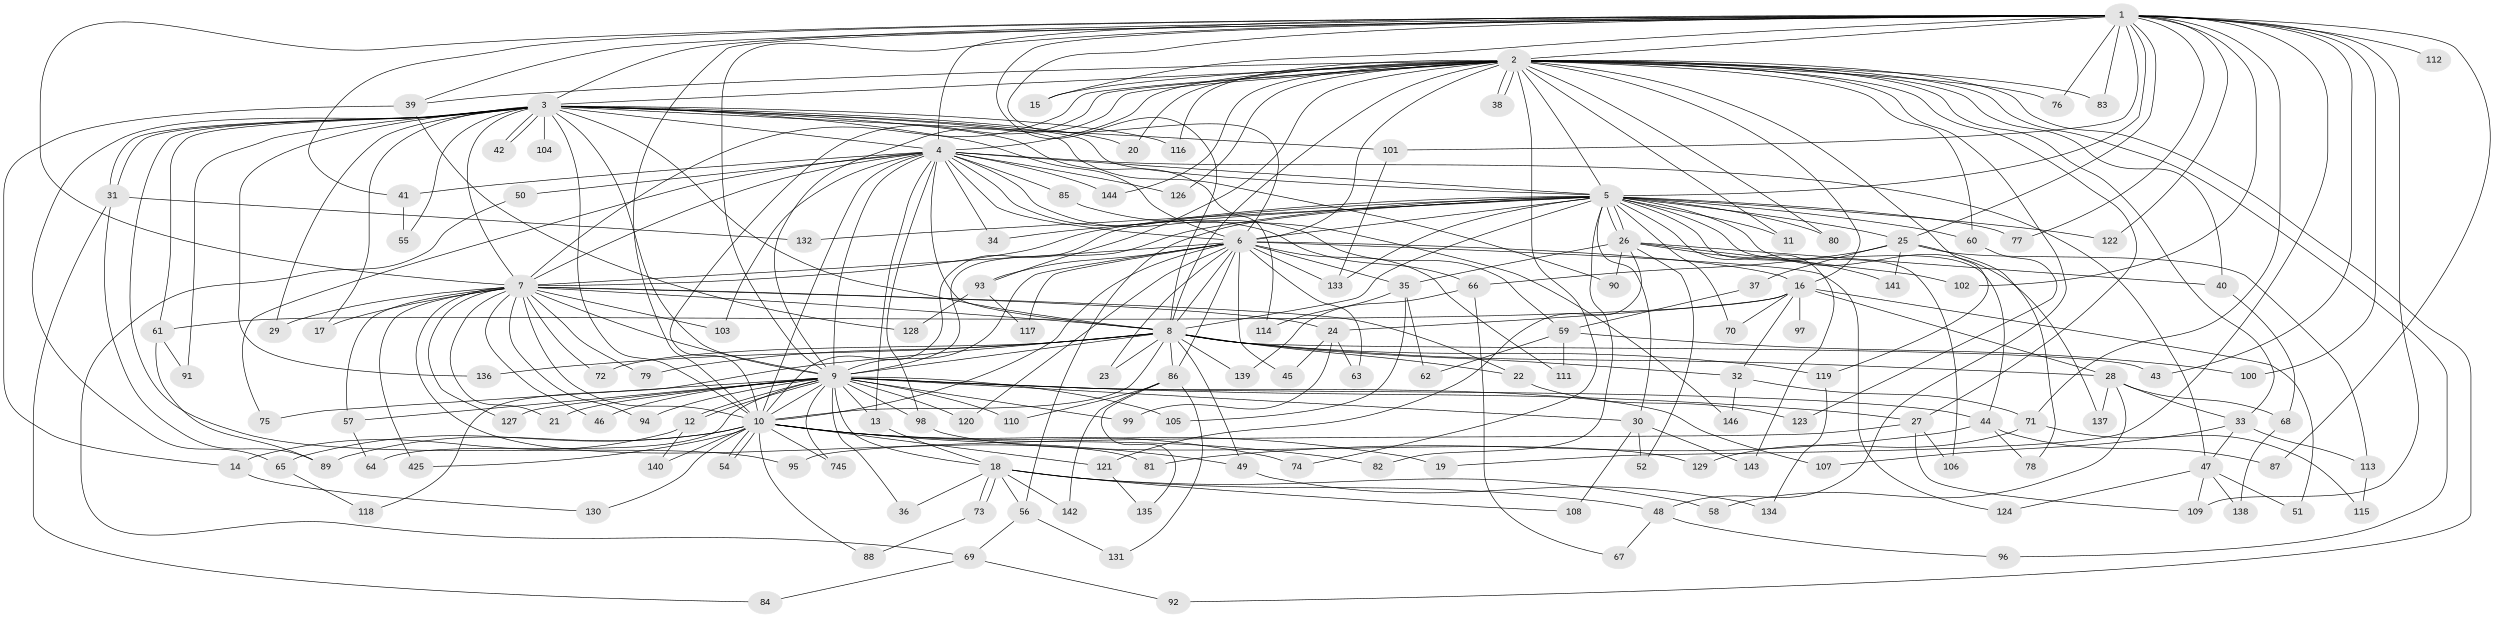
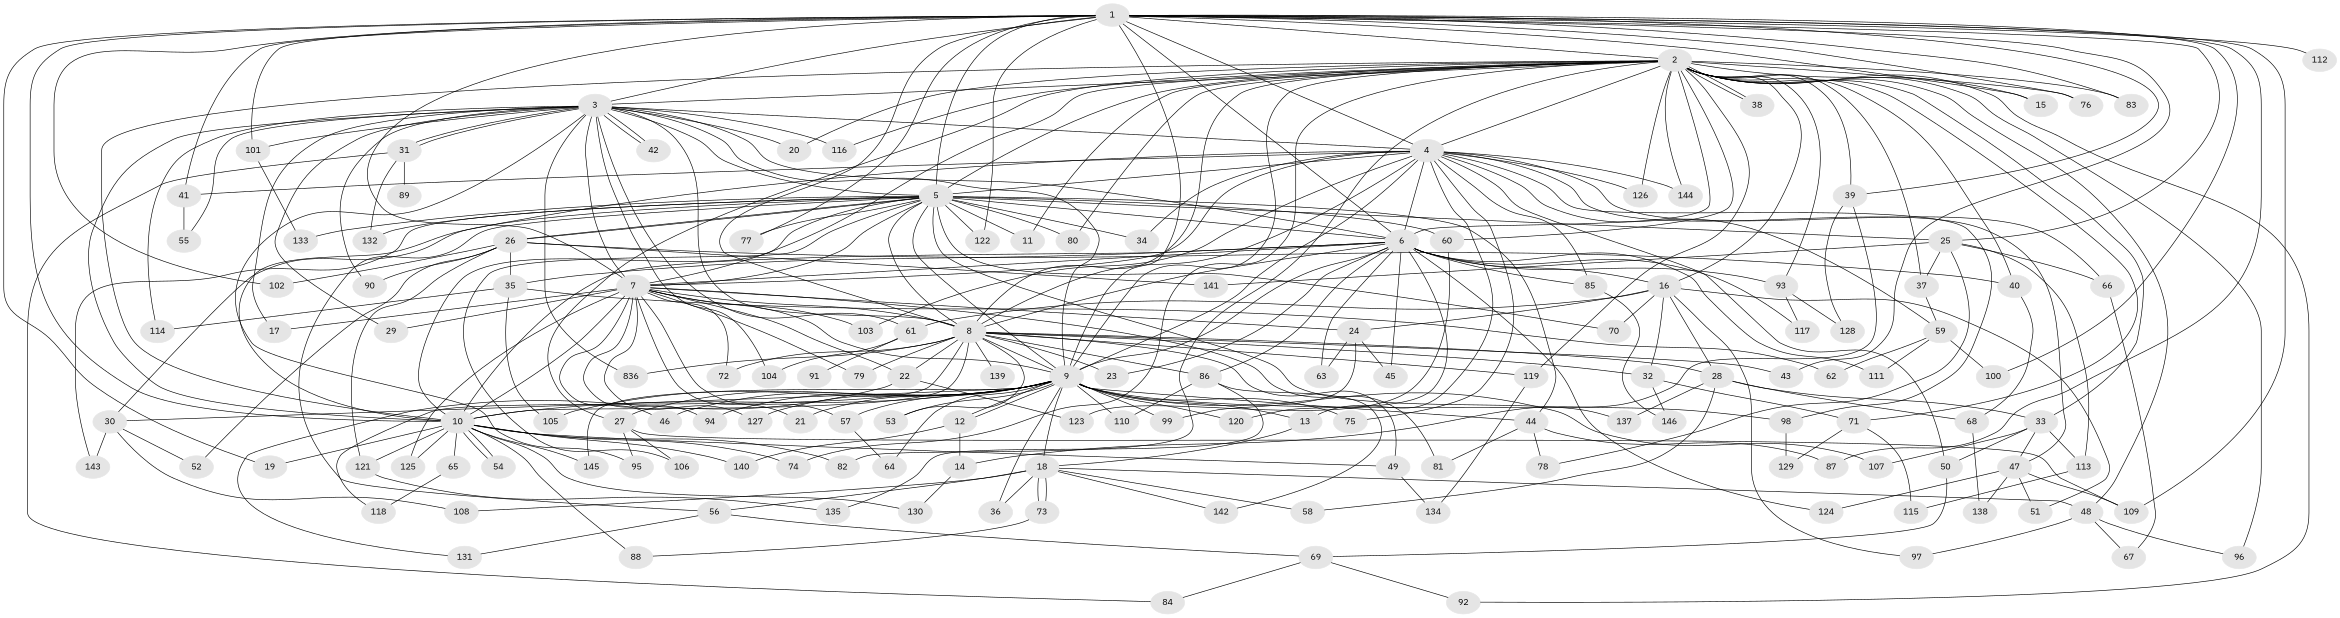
edge "2" -- "37": added
edge "3" -- "91": removed
edge "3" -- "65": removed
edge "1" -- "71": now "2" -- "71"
edge "6" -- "133": now "6" -- "85"
edge "66" -- "139": removed
node "136": label "136" -> "836"
edge "5" -- "82": now "2" -- "82"
node "53": added
edge "61" -- "89": now "61" -- "104"
edge "10" -- "89": removed
edge "33" -- "50": added
node "425": label "425" -> "125"
node "745": label "745" -> "145"
edge "86" -- "131": now "22" -- "131"
edge "48" -- "97": added
